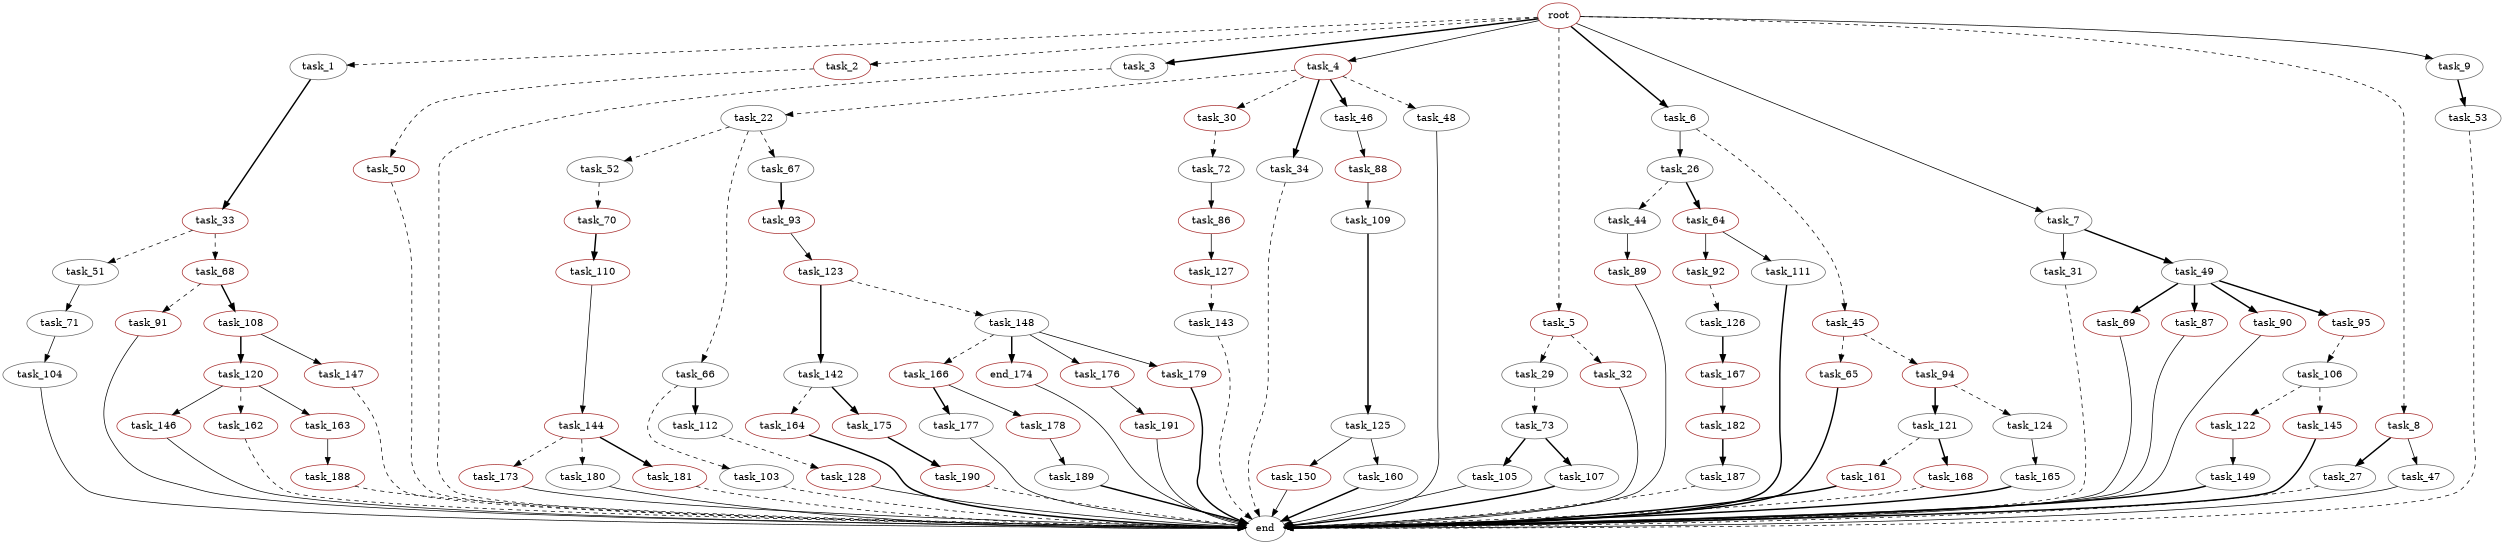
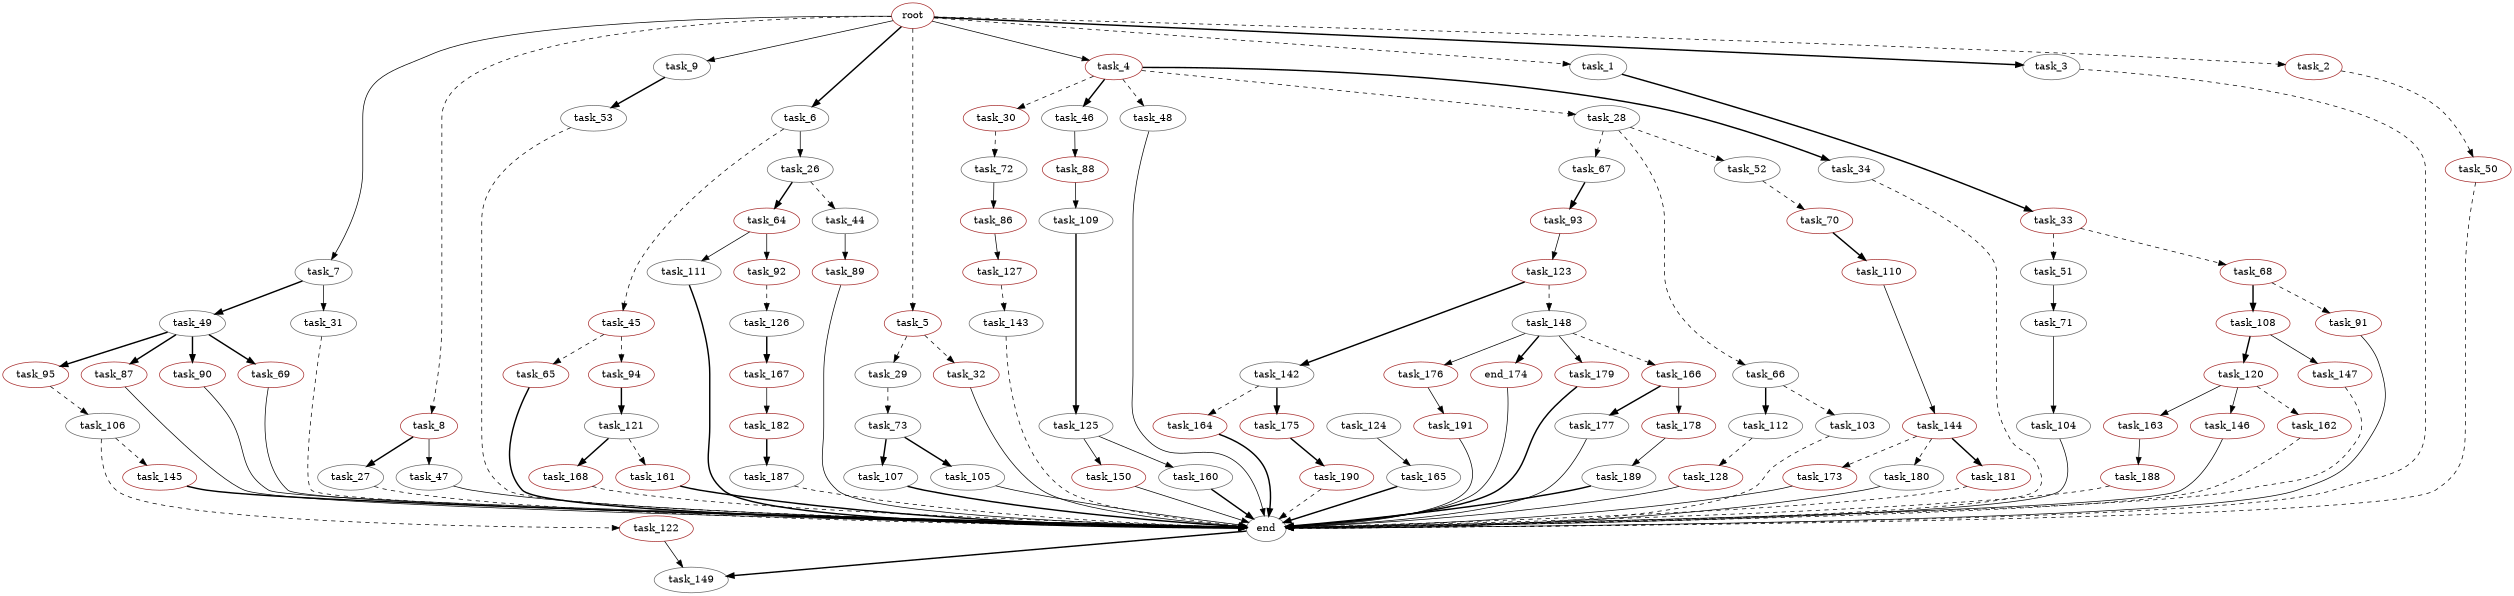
node "task_22": label "task_22" -> "task_28"
edge "task_94" -> "task_124": removed
edge "task_149" -> "end": reversed
